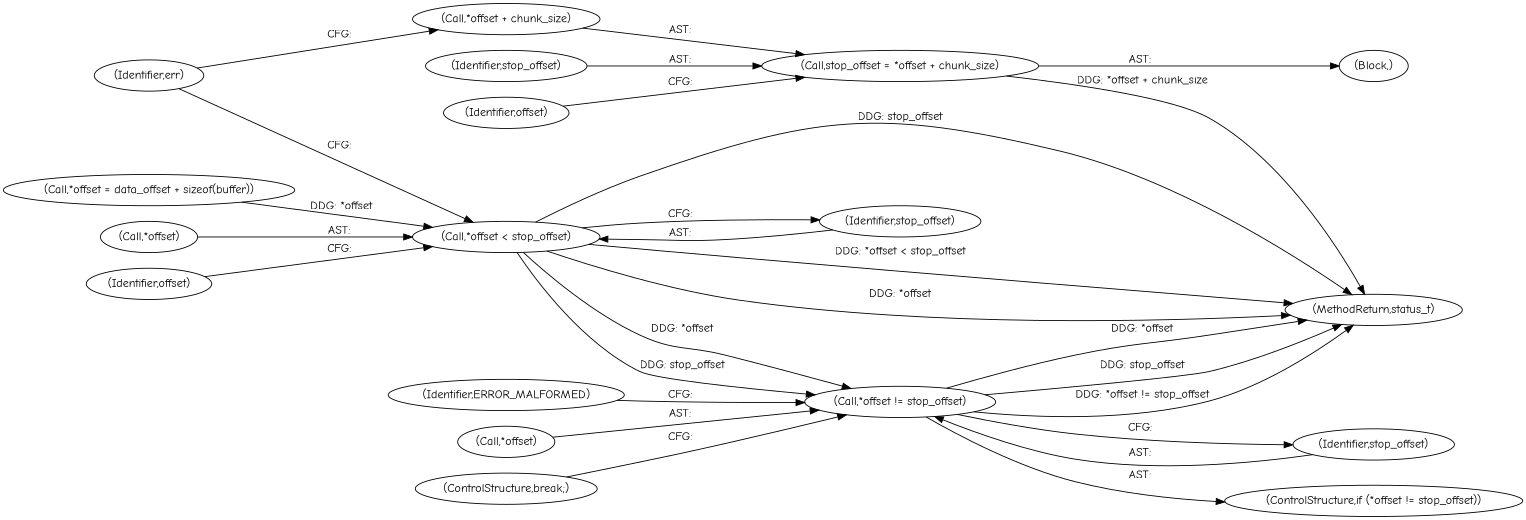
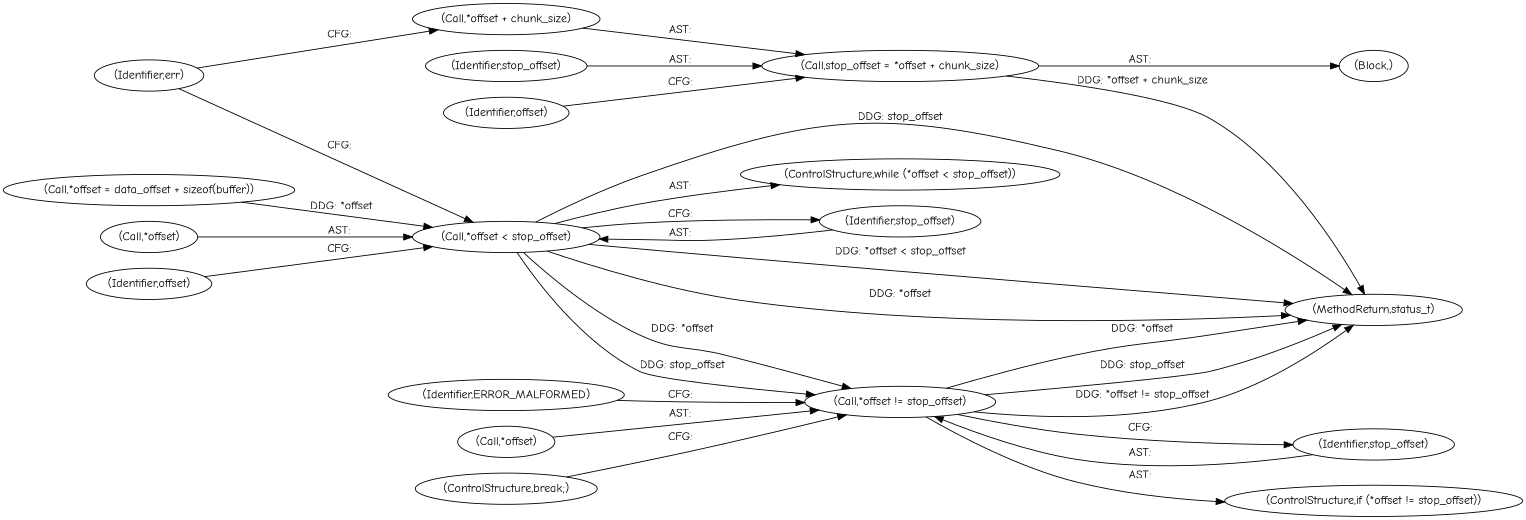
node "(ControlStructure,while (*offset < stop_offset))": added
